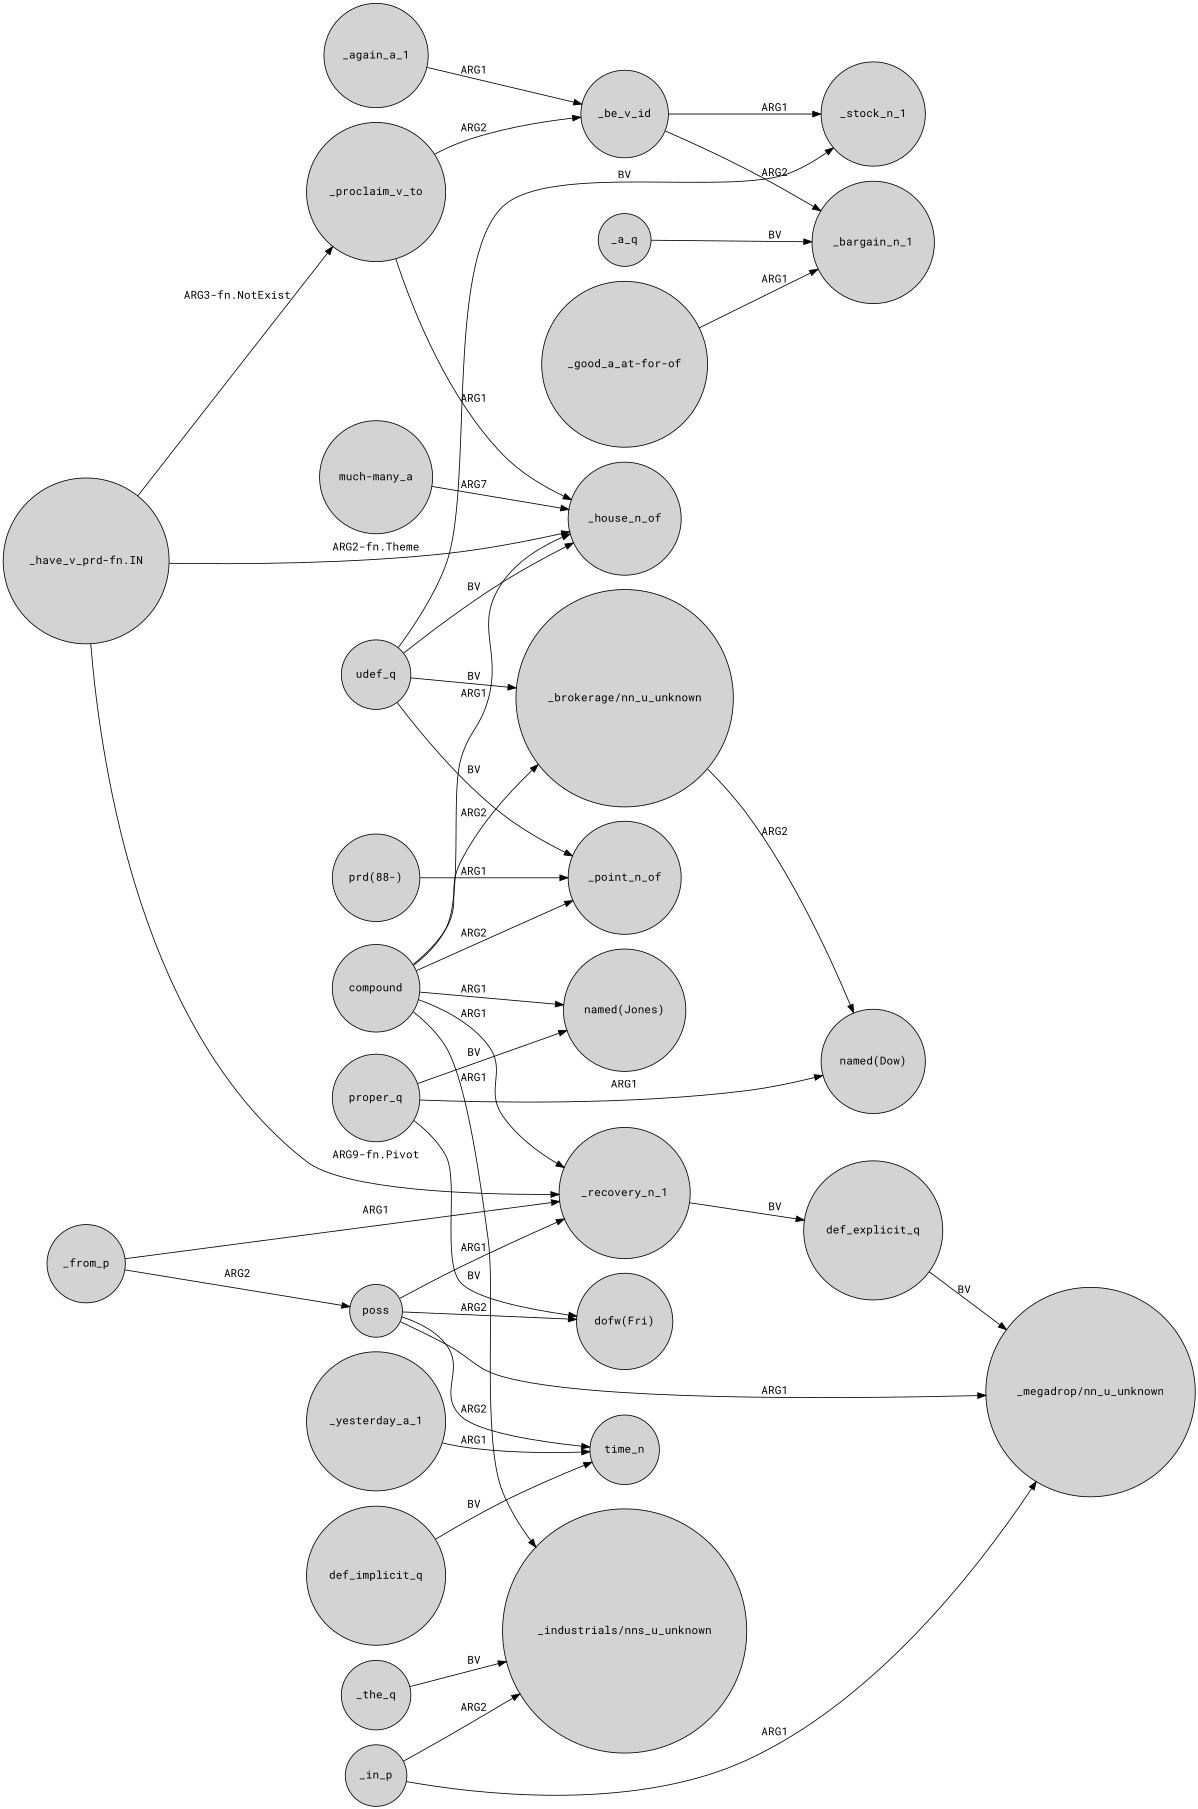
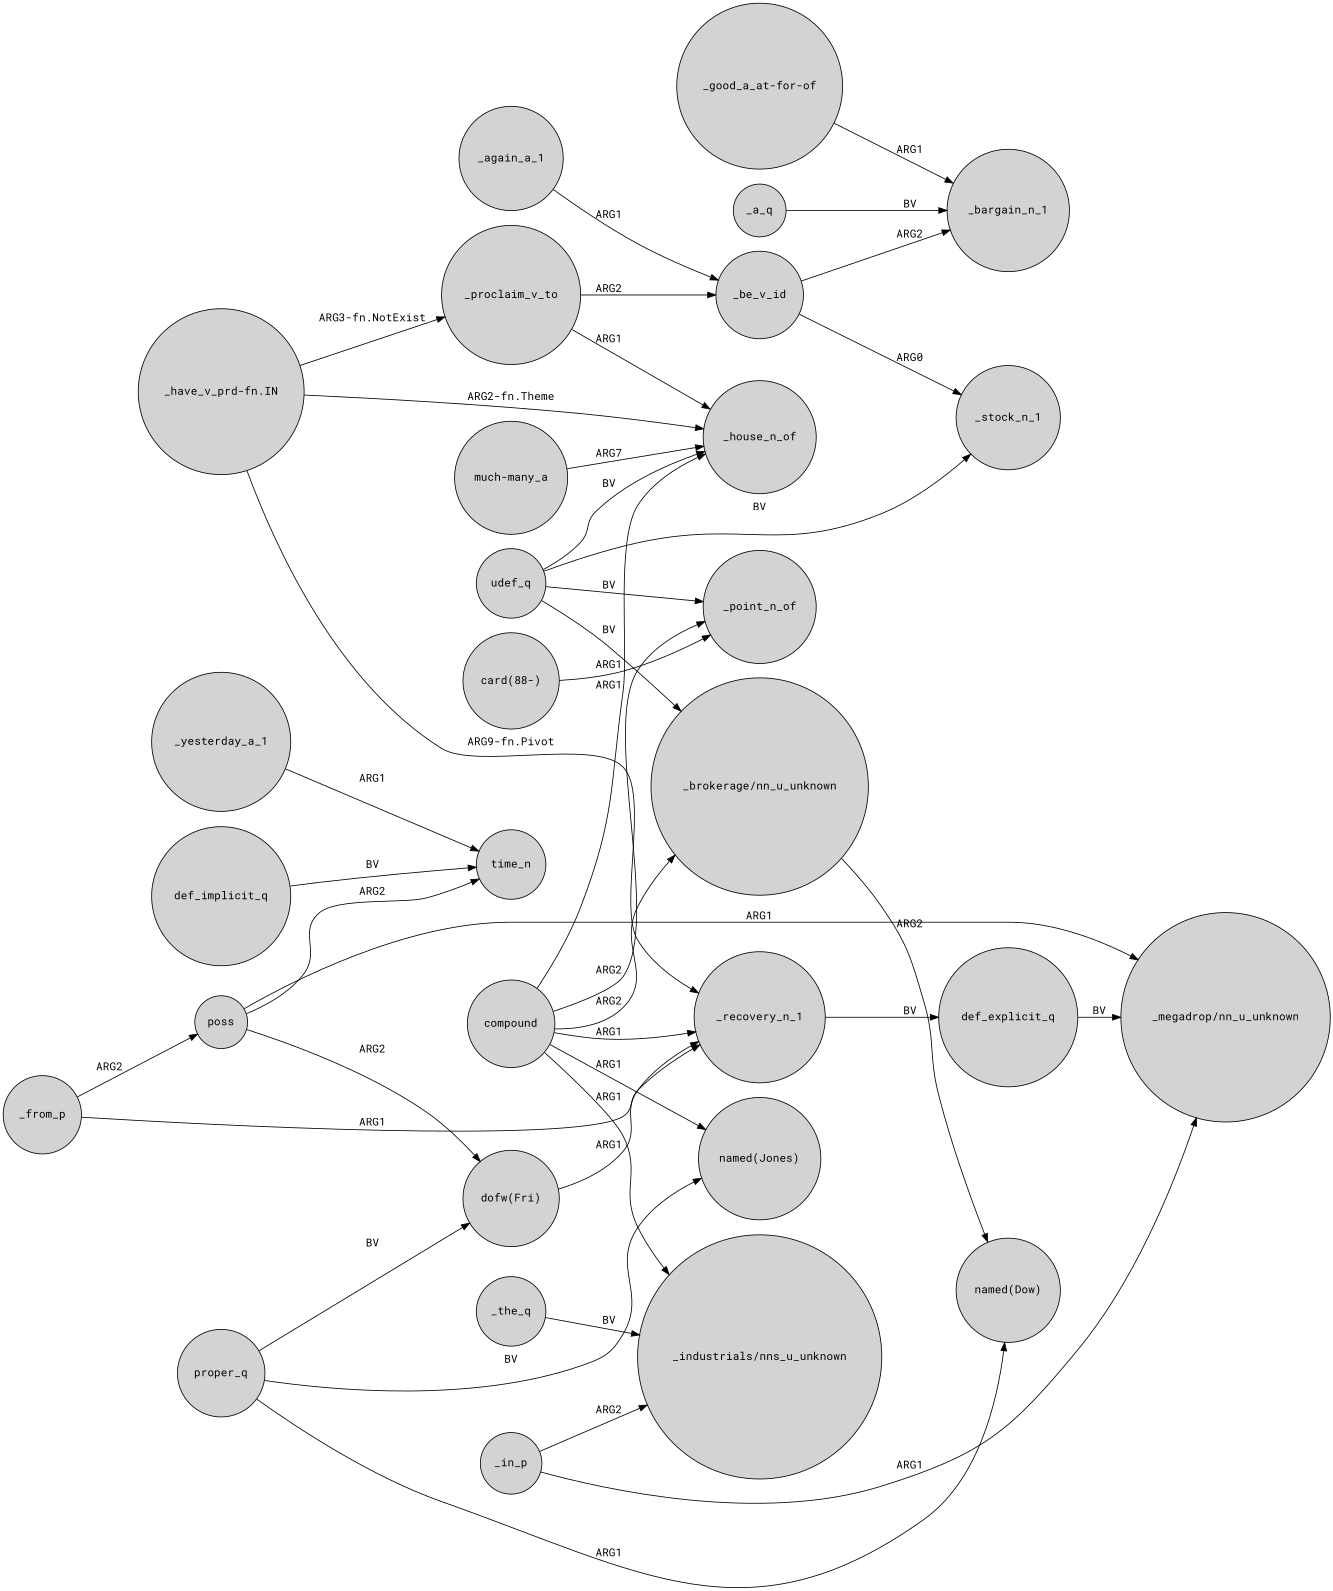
edge "_be_v_id" -> "_stock_n_1": label "ARG1" -> "ARG0"
node "prd(88-)": label "prd(88-)" -> "card(88-)"
edge "poss" -> "_recovery_n_1": now "dofw(Fri)" -> "_recovery_n_1"
